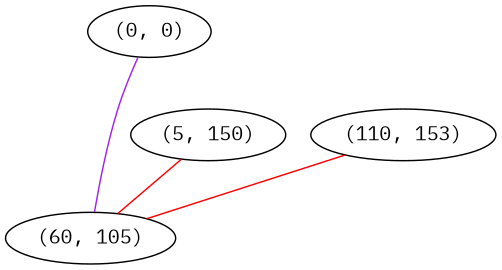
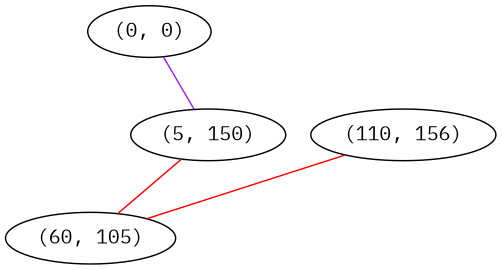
edge "(0, 0)" -- "(60, 105)": now "(0, 0)" -- "(5, 150)"
node "(110, 153)": label "(110, 153)" -> "(110, 156)"
